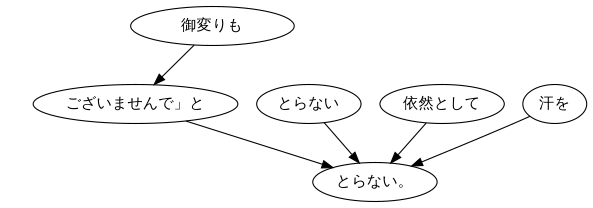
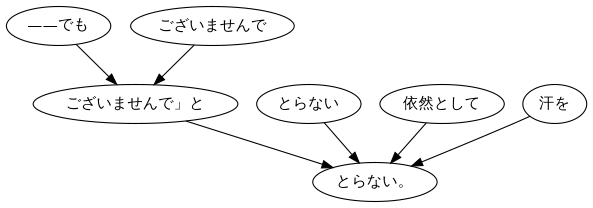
node "——でも": added
node "御変りも": label "御変りも" -> "ございませんで"
